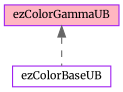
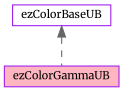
edge "ezColorBaseUB" -> "ezColorGammaUB": reversed
